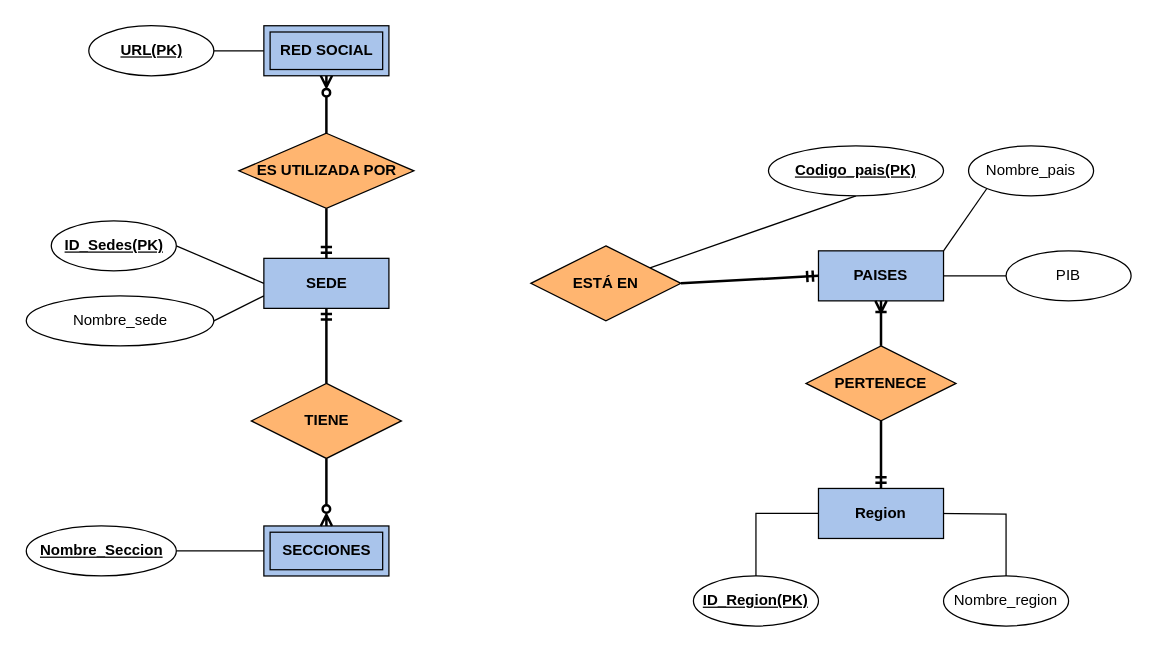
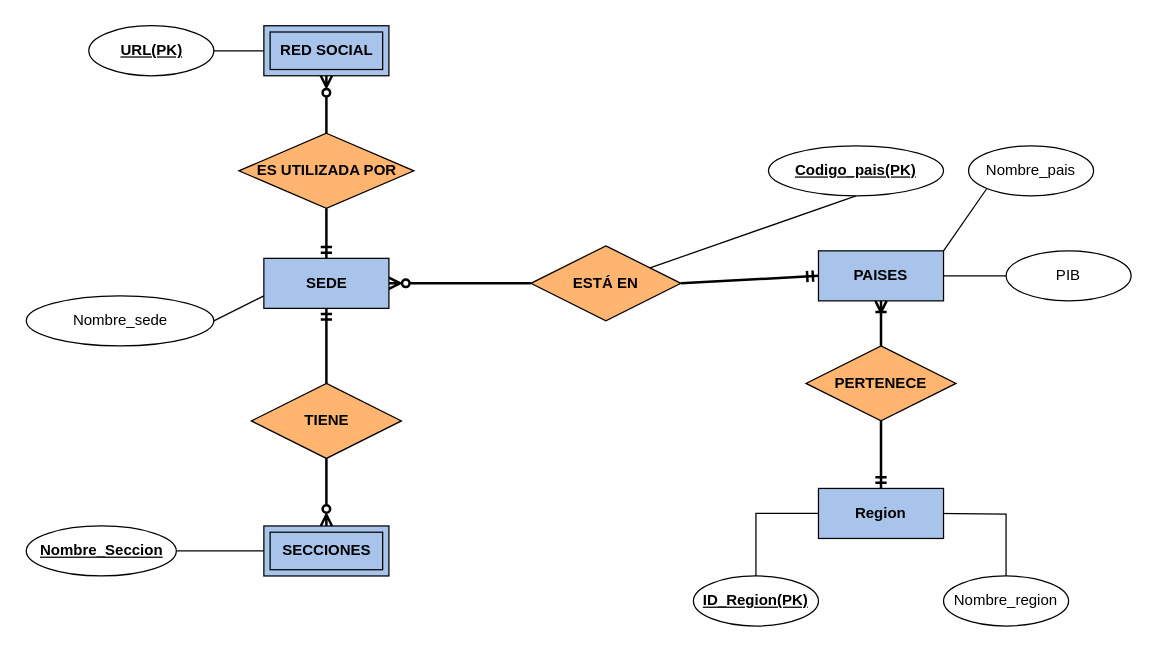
node "ID_Sedes(PK)": removed
edge "ID_Sedes(PK)" -- "SEDE": removed
edge "ESTÁ EN" -> "SEDE": added
